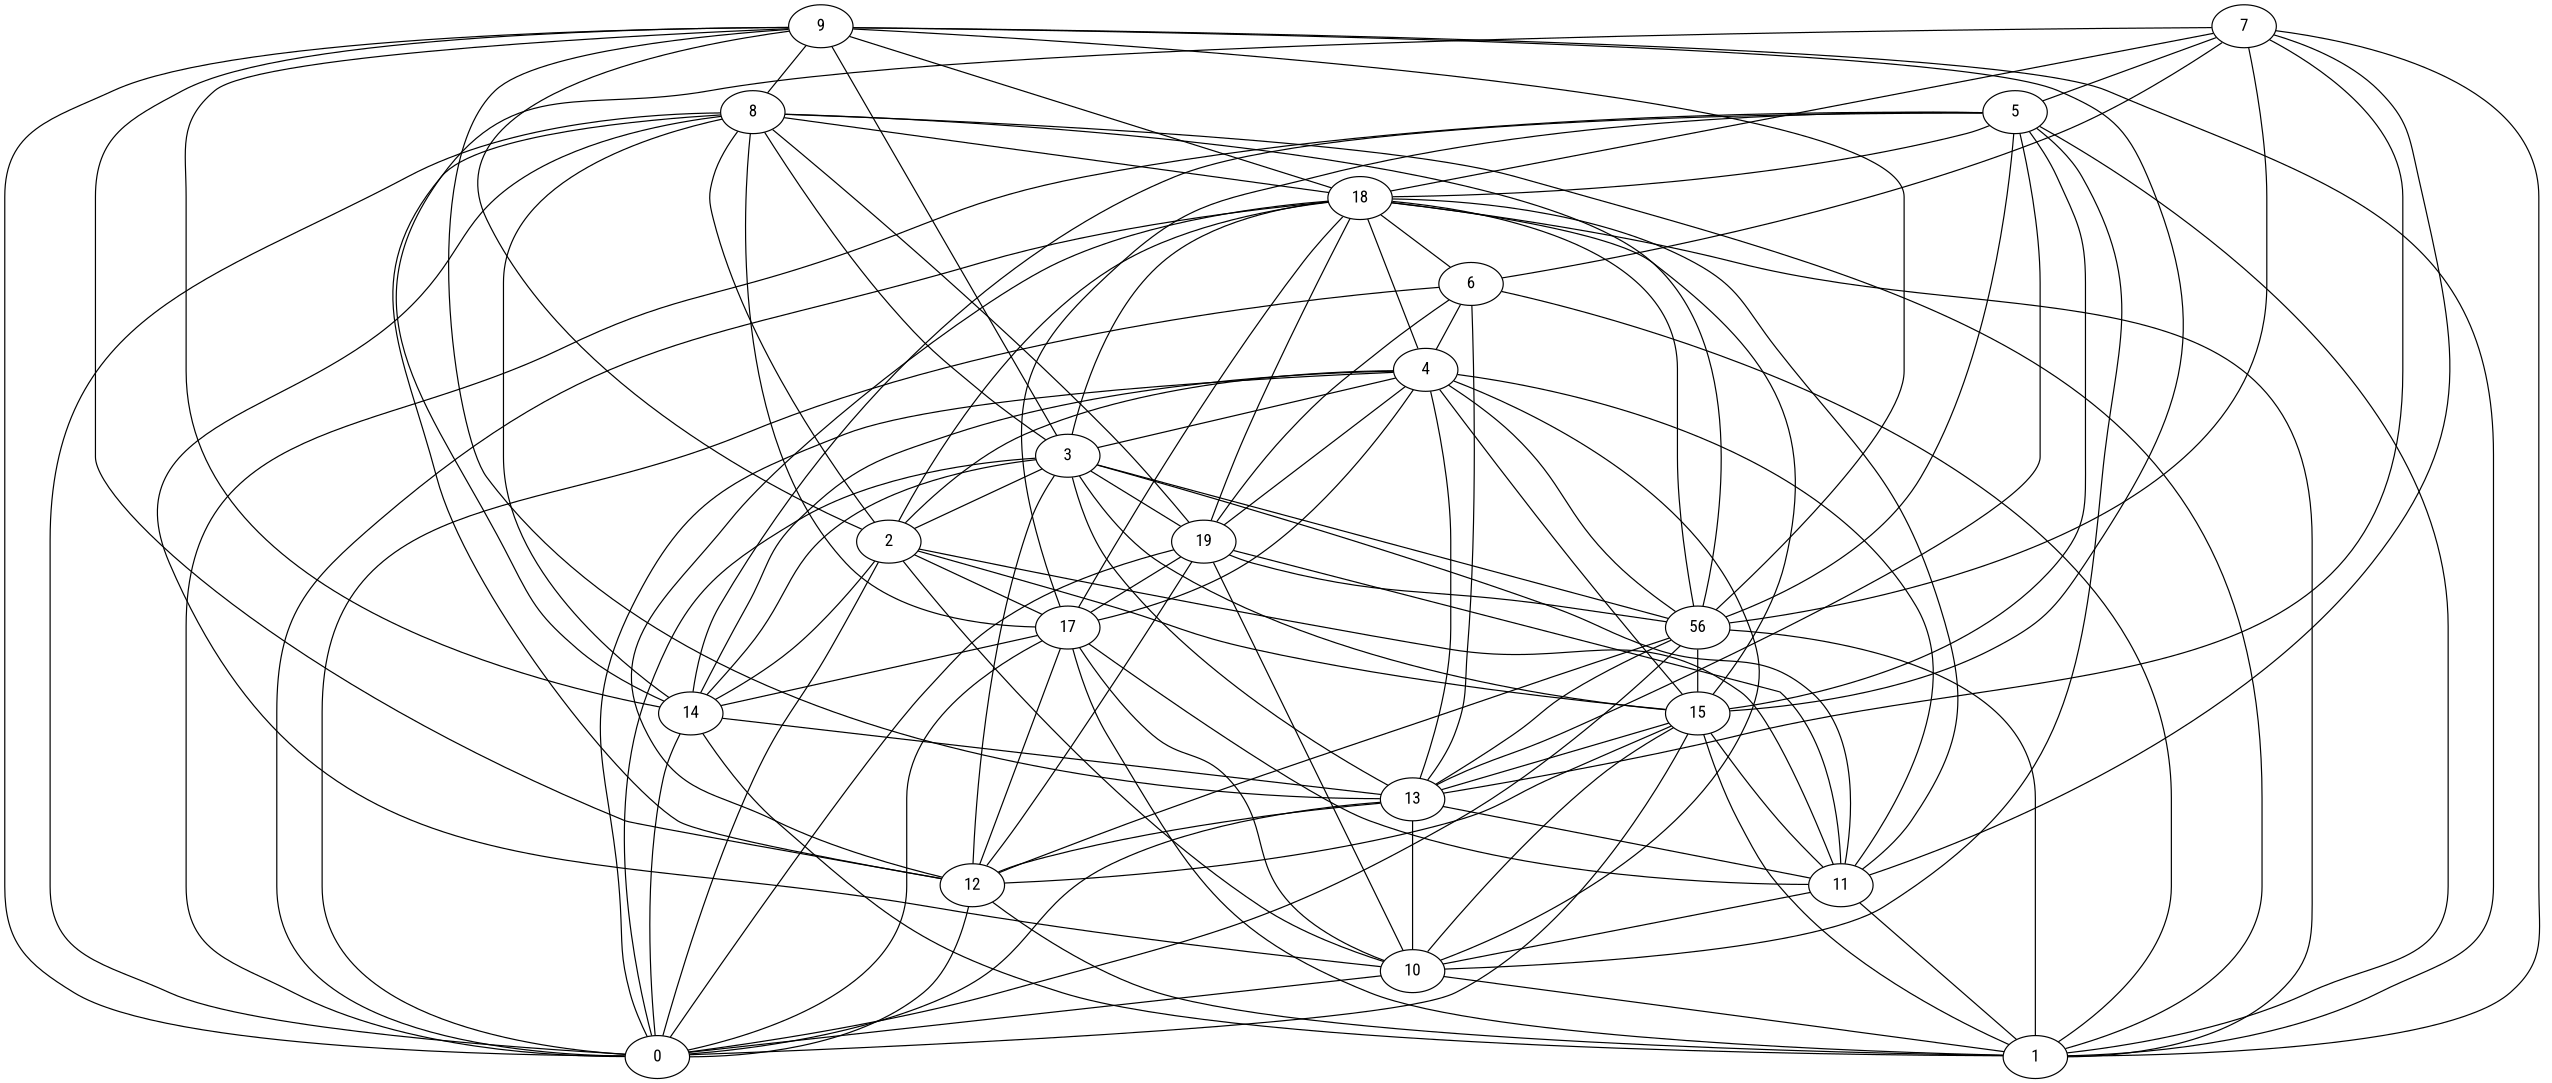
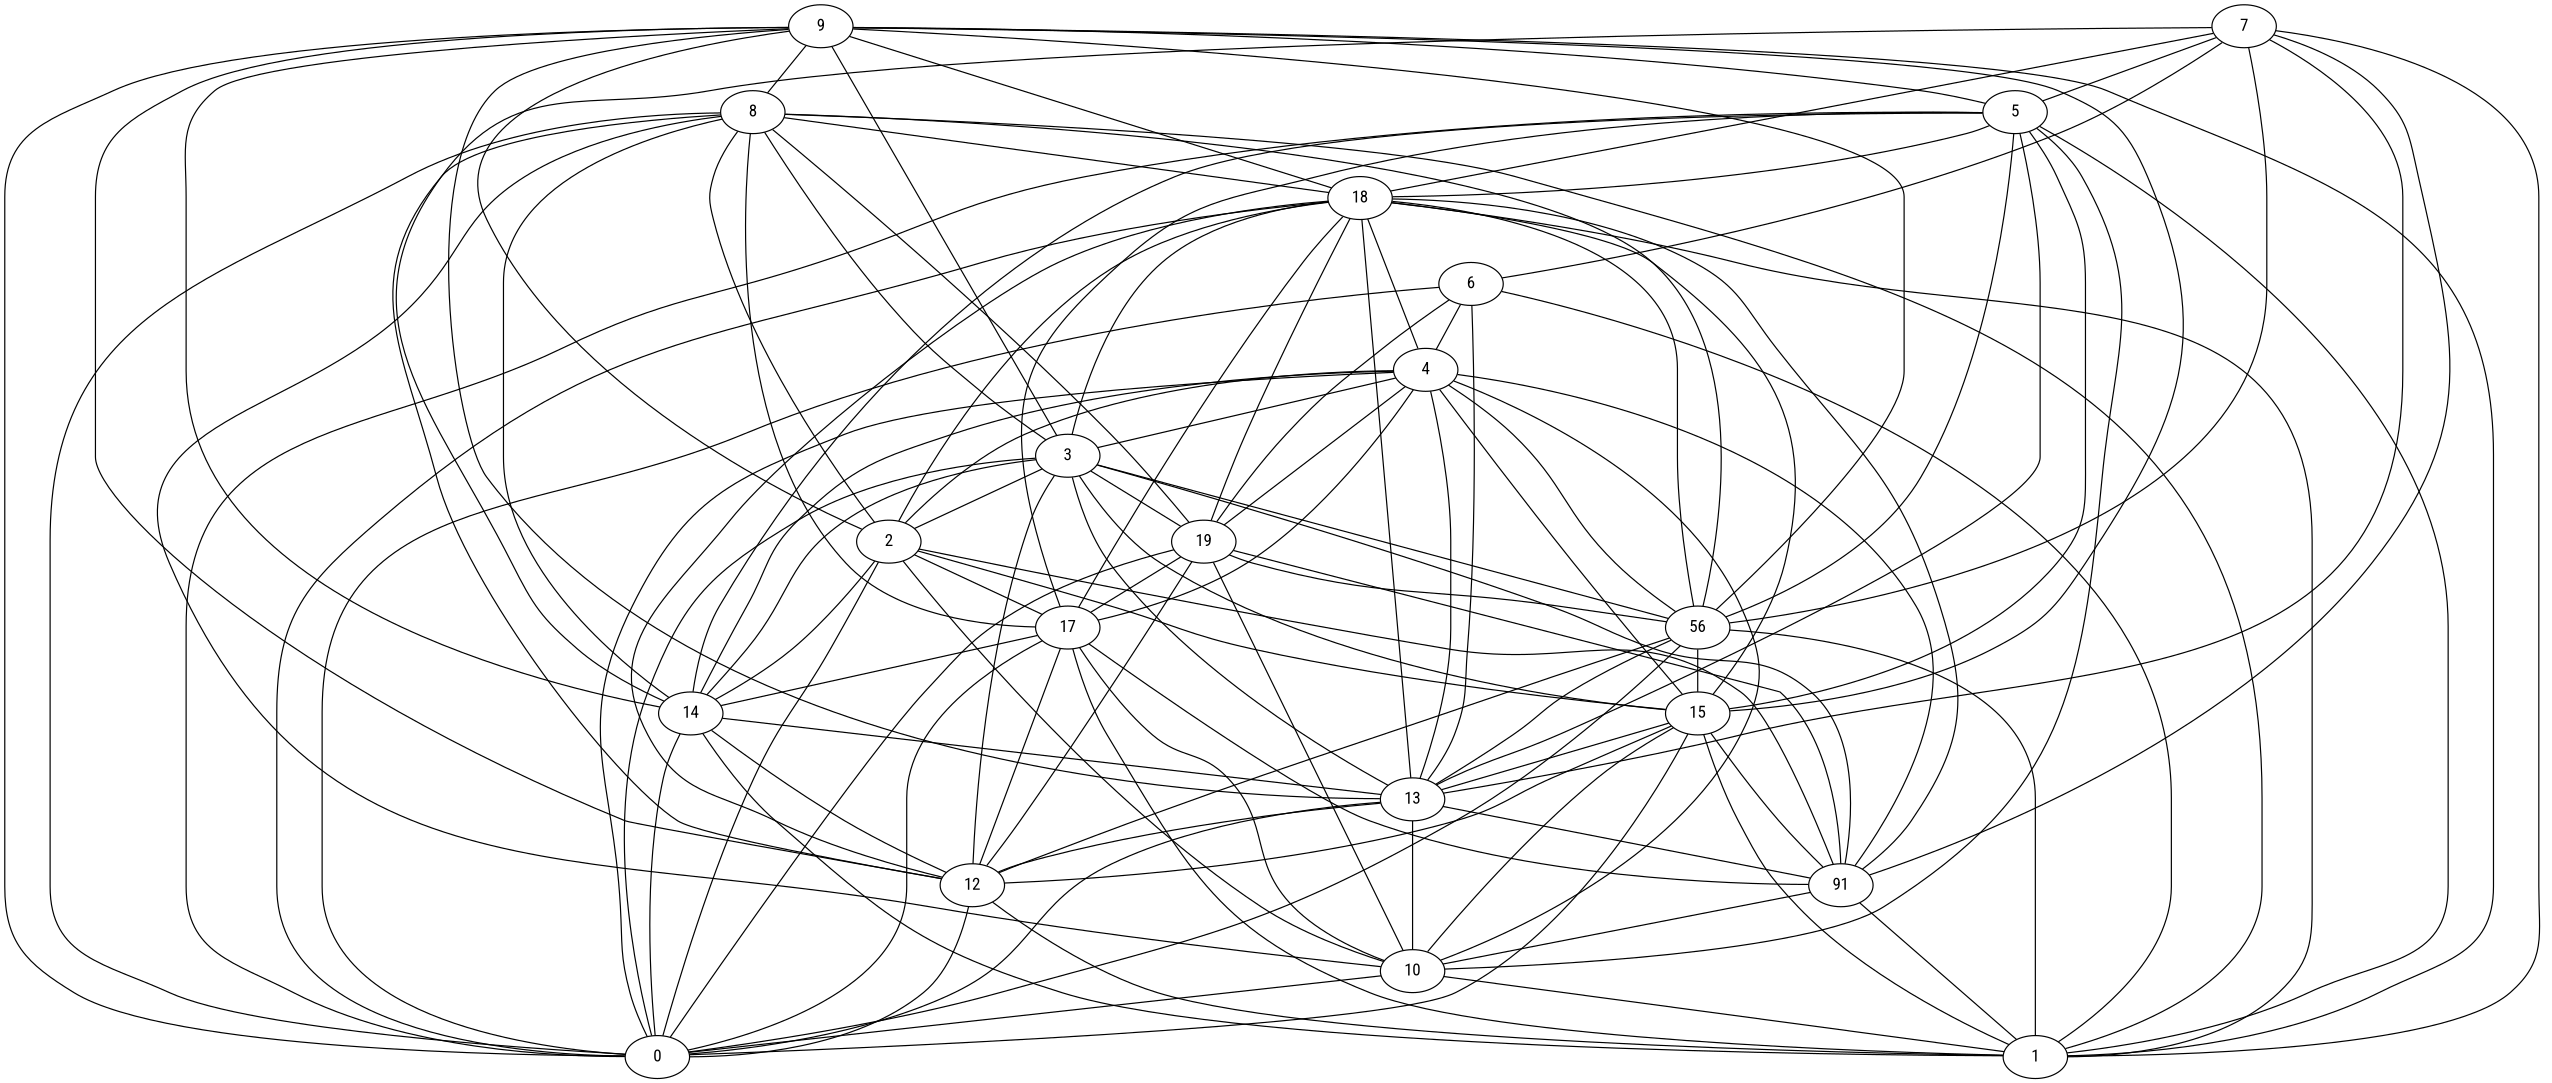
edge "9" -- "5": added
edge "18" -- "6": now "18" -- "13"
edge "14" -- "12": added
node "11": label "11" -> "91"
